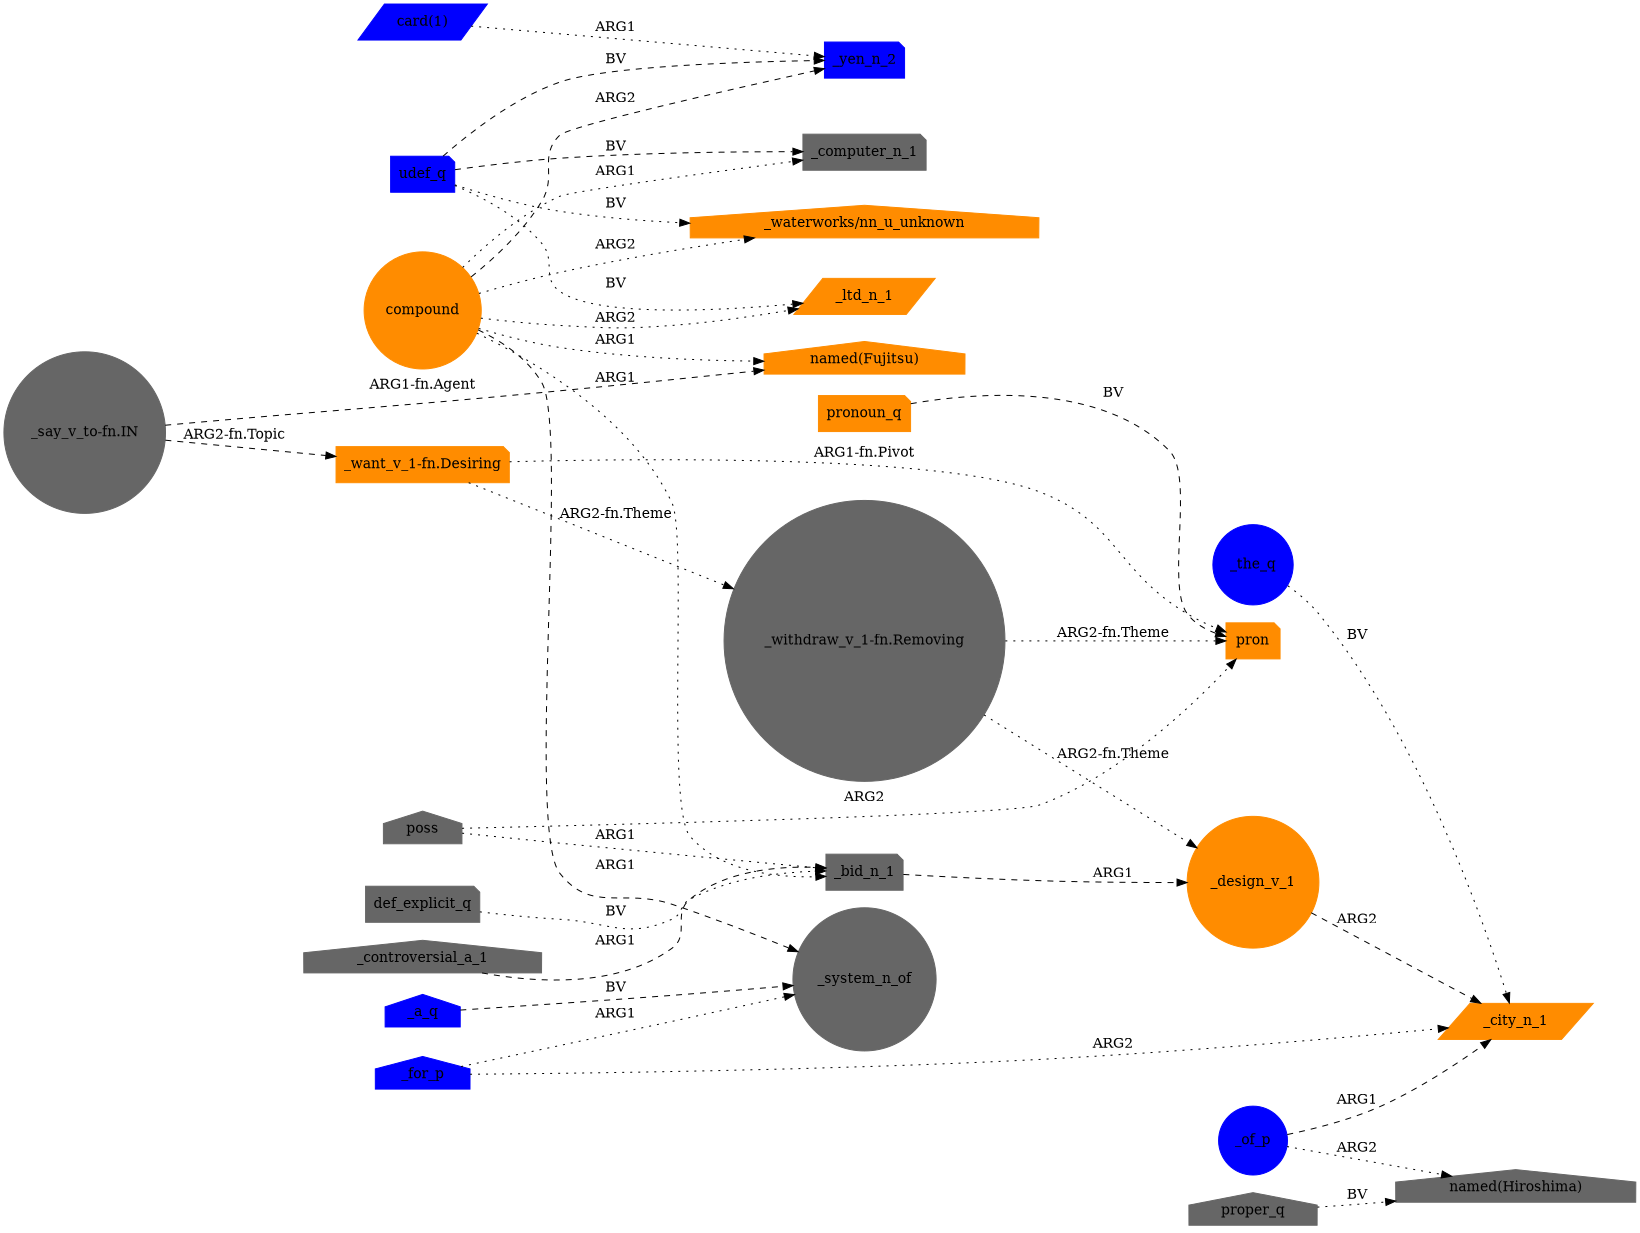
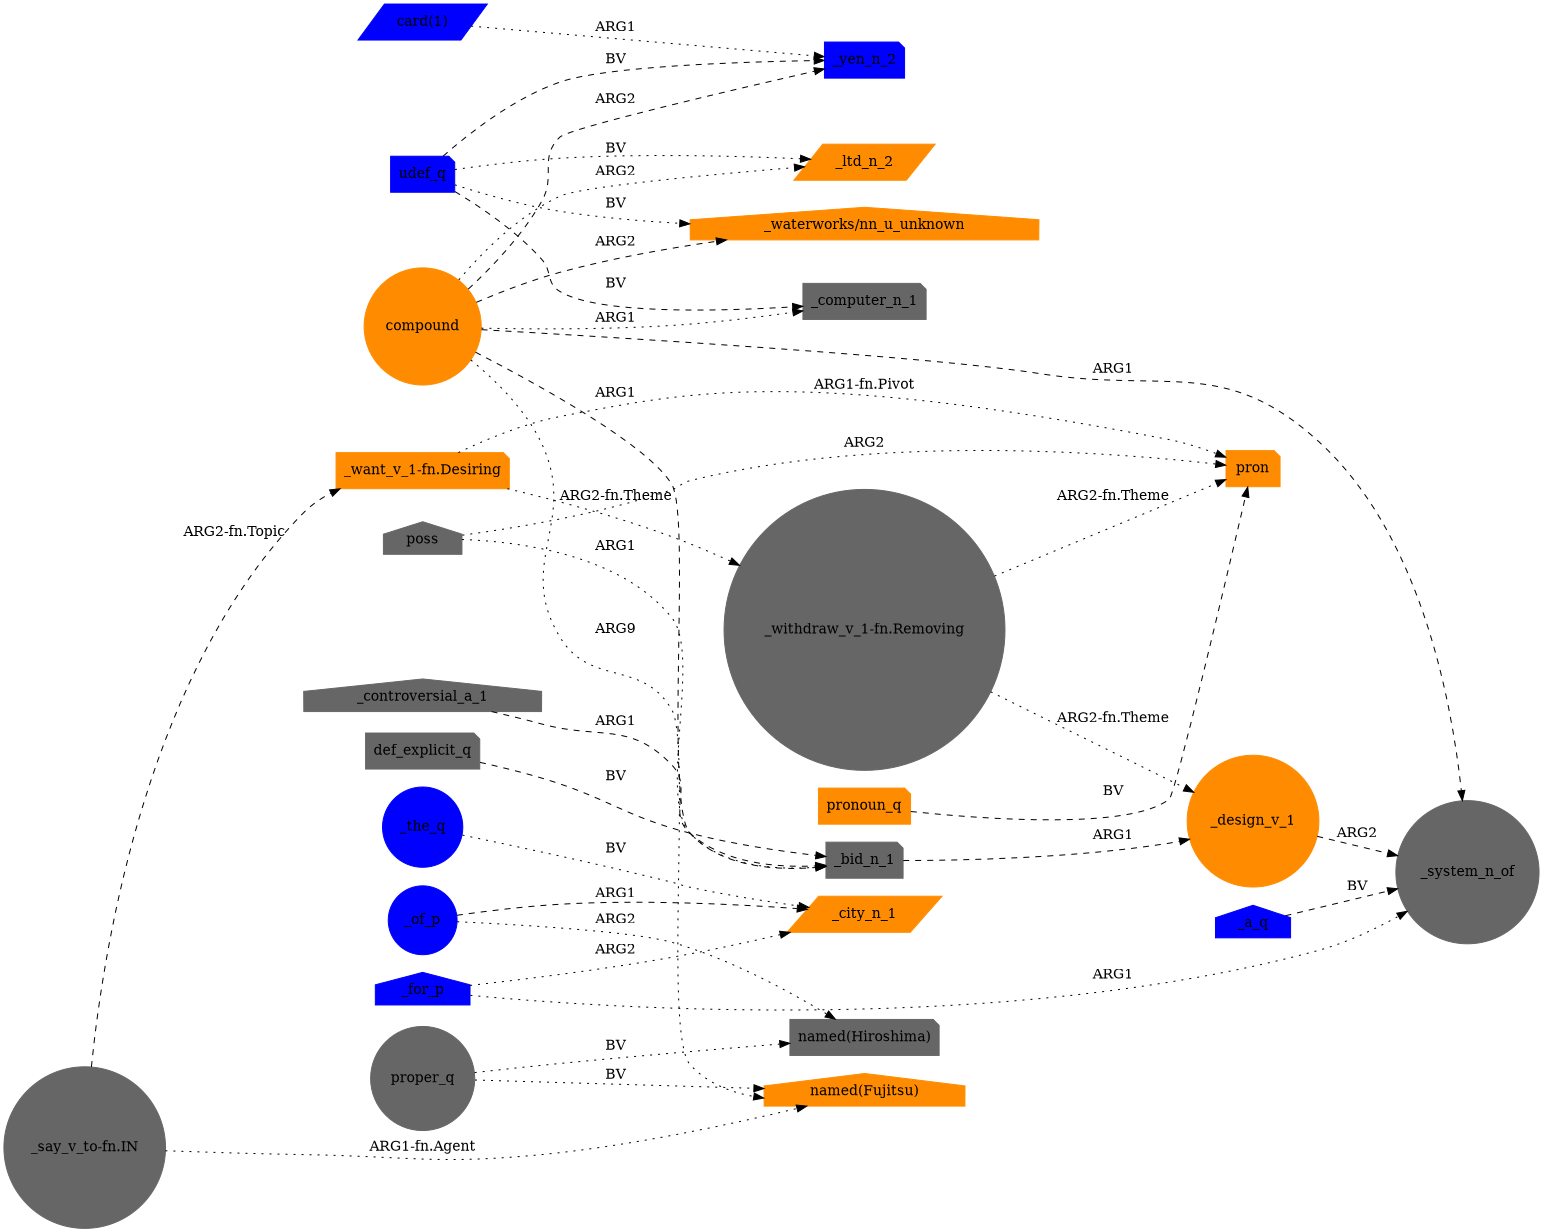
edge "compound" -> "_waterworks/nn_u_unknown": style dotted -> dashed
node "_ltd_n_1": label "_ltd_n_1" -> "_ltd_n_2"
edge "compound" -> "named(Fujitsu)": label "ARG1" -> "ARG9"
edge "_say_v_to-fn.IN" -> "named(Fujitsu)": style dashed -> dotted
edge "compound" -> "_bid_n_1": style dotted -> dashed
edge "def_explicit_q" -> "_bid_n_1": style dotted -> dashed
edge "_design_v_1" -> "_city_n_1": now "_design_v_1" -> "_system_n_of"
edge "proper_q" -> "named(Fujitsu)": added, label "BV"
node "named(Hiroshima)": shape house -> note
node "proper_q": shape house -> circle
